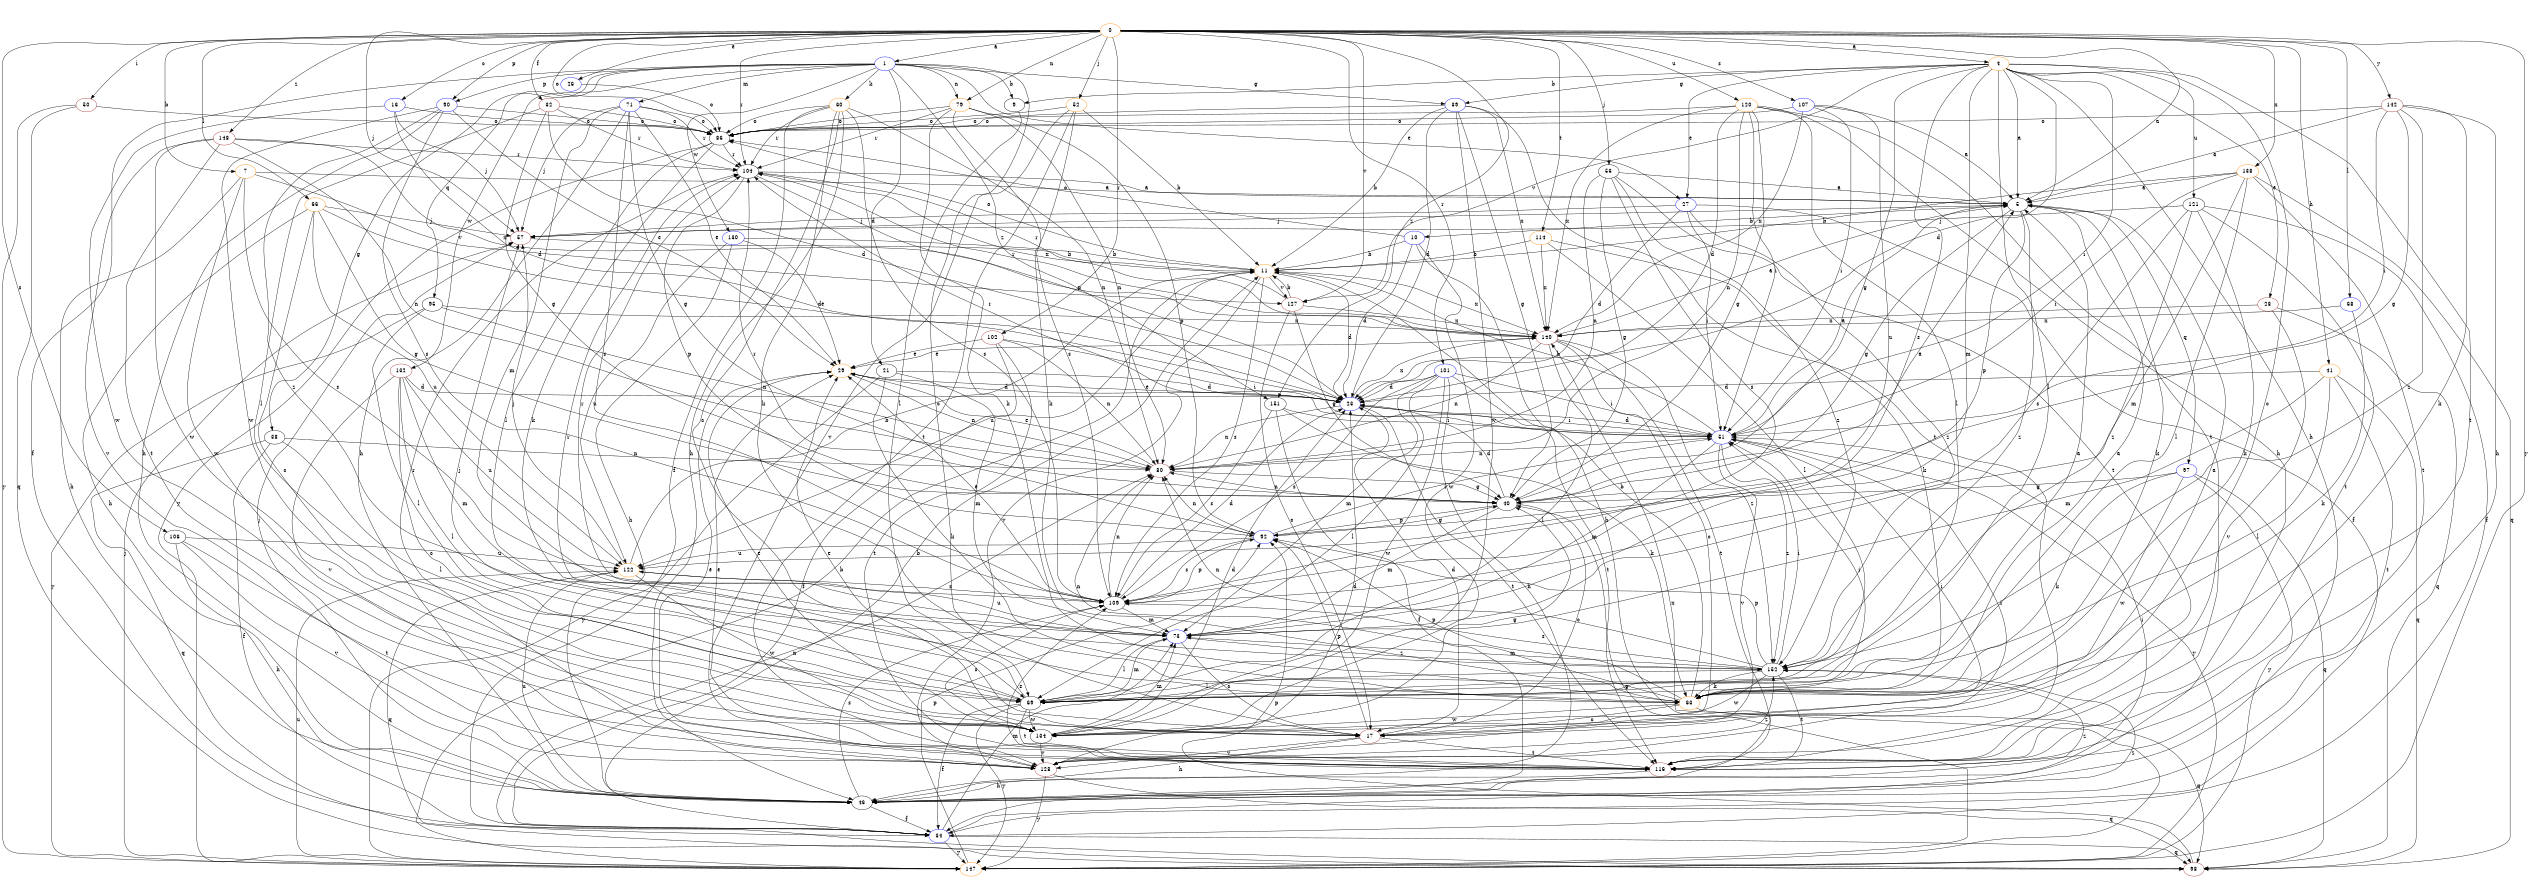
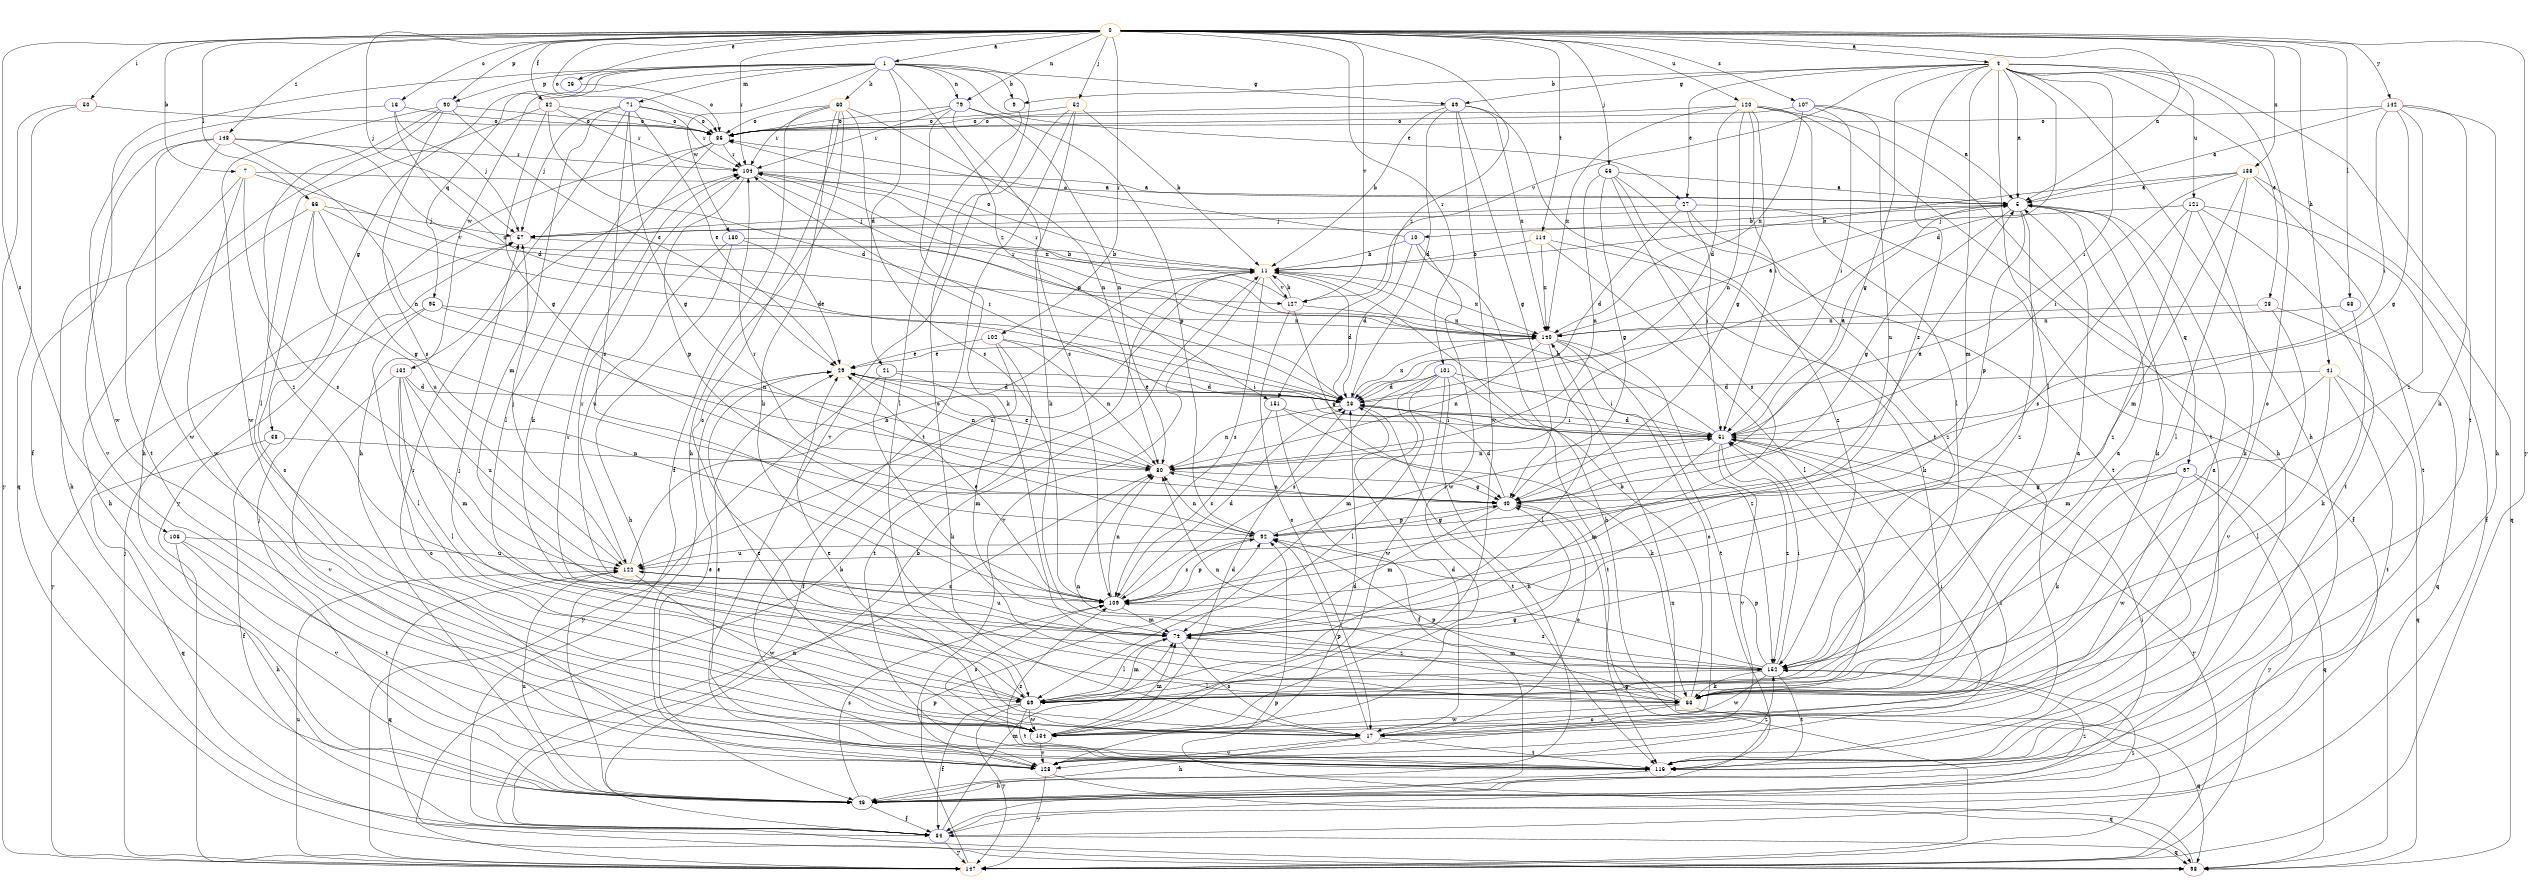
node "79": color darkorange -> blue
edge "38" -> "69": removed, label "l"
node "73": label "73" -> "74"
